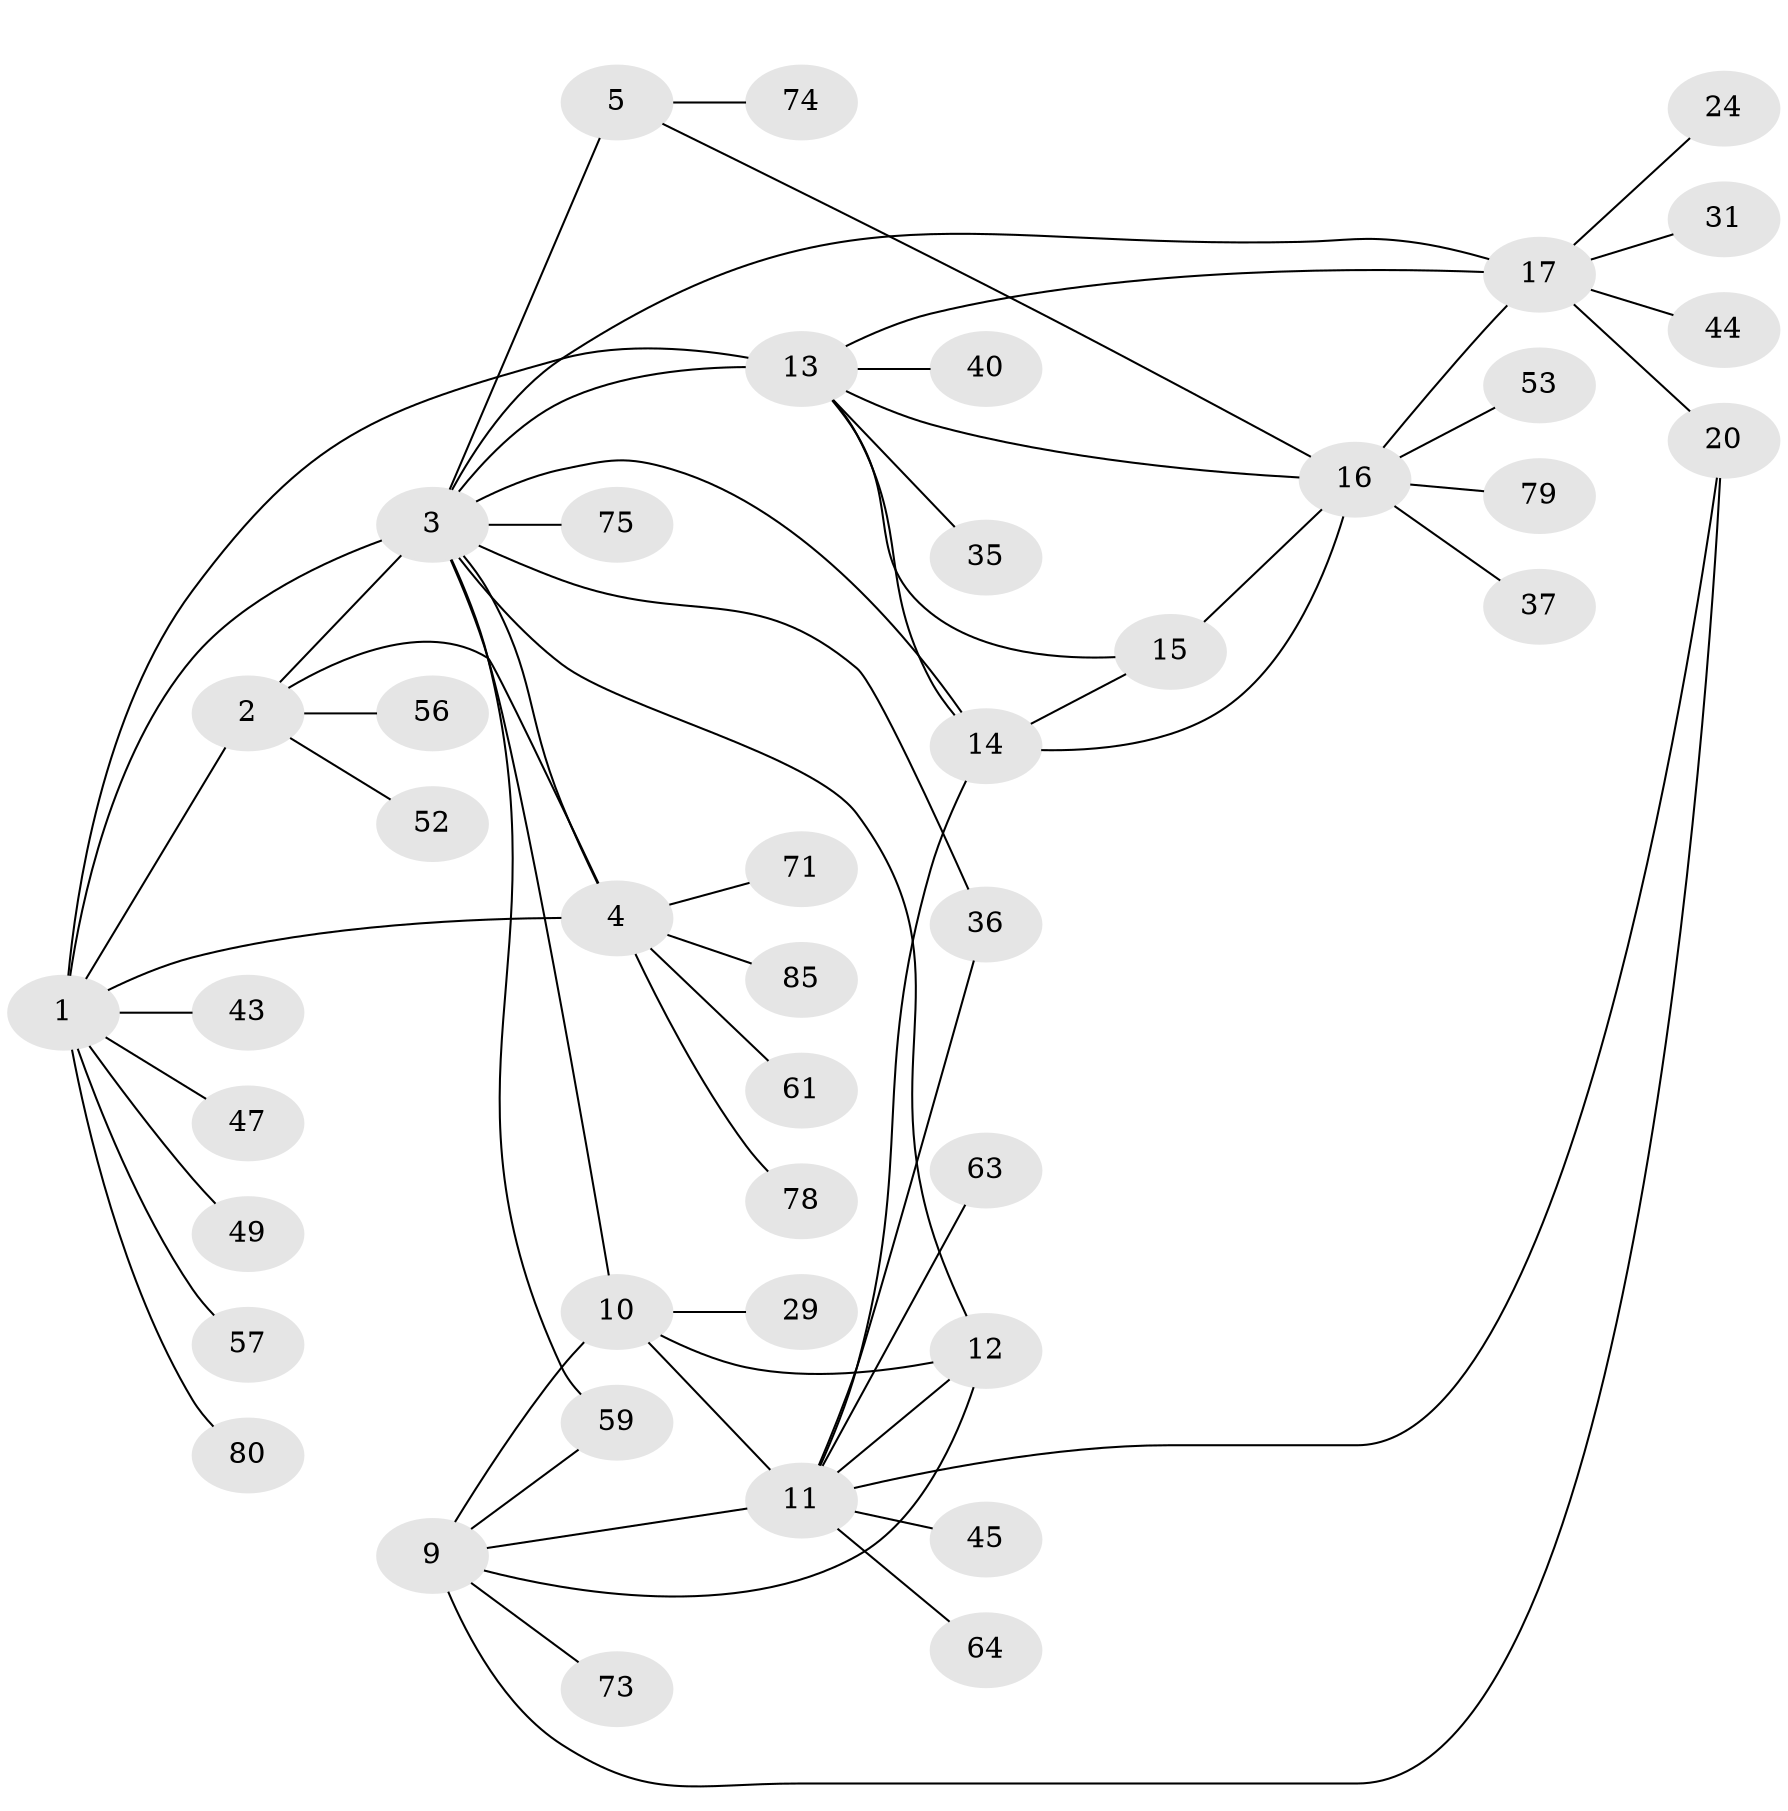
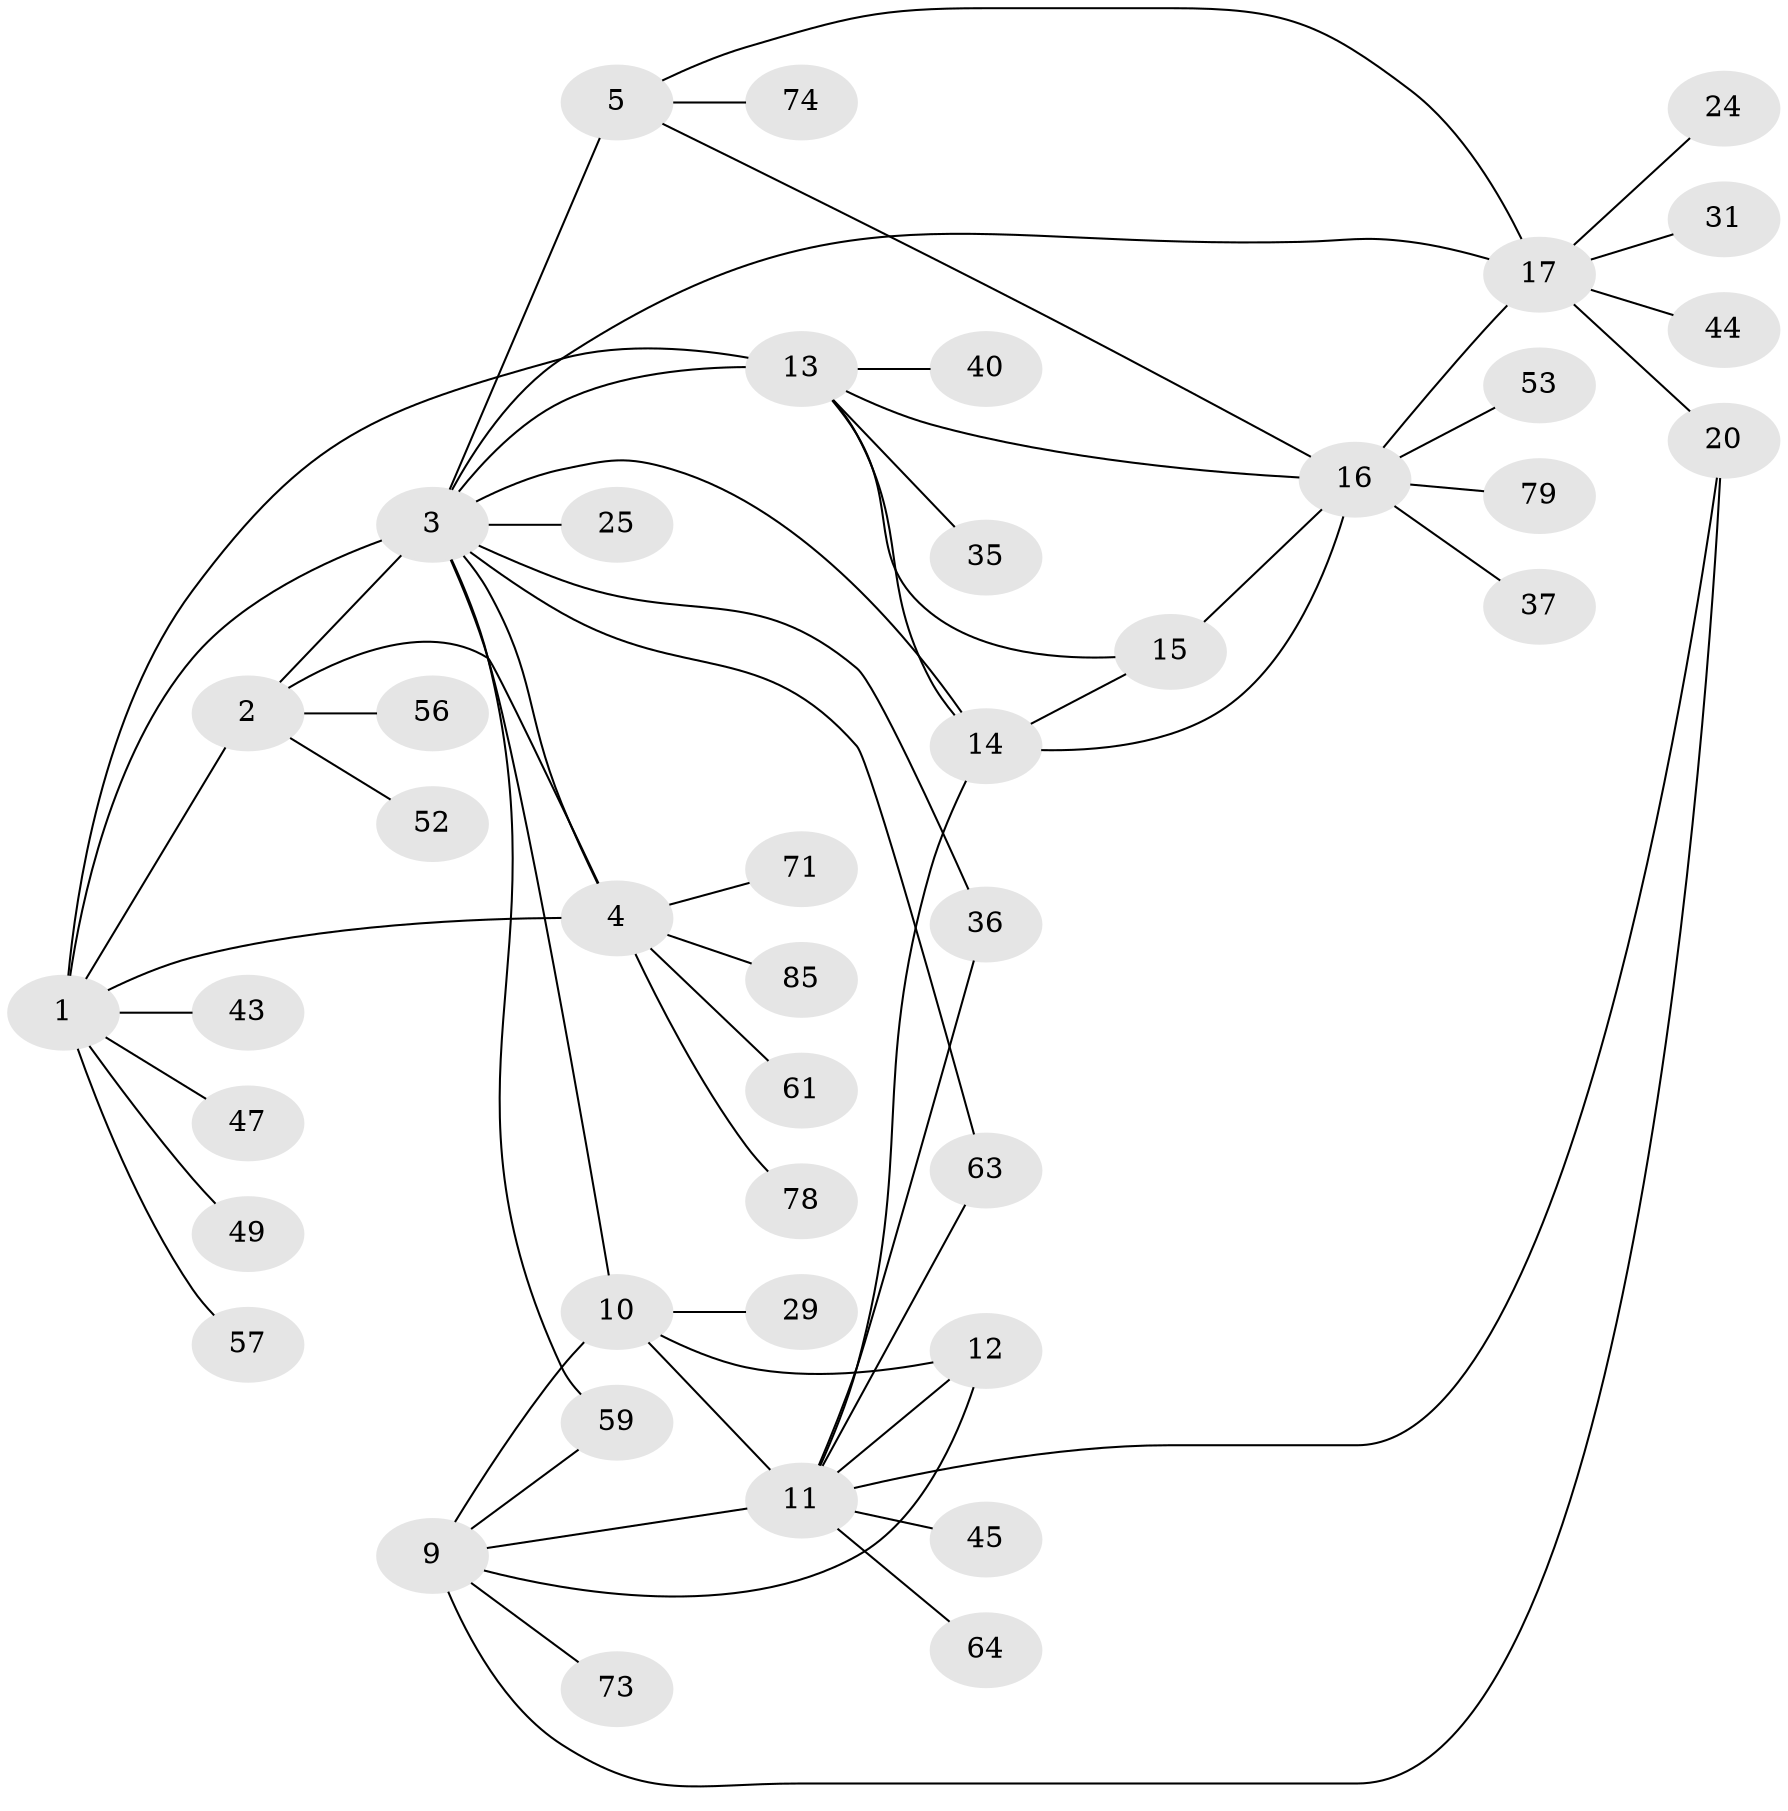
edge "17" -- "13": now "17" -- "5"
node "75": label "75" -> "25"
edge "3" -- "12": now "3" -- "63"
node "80": removed
